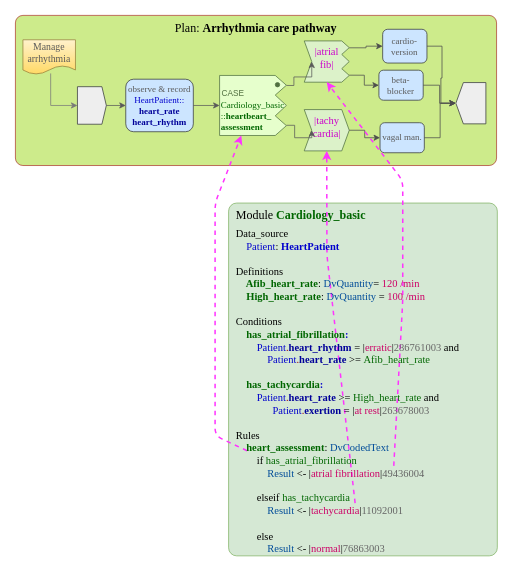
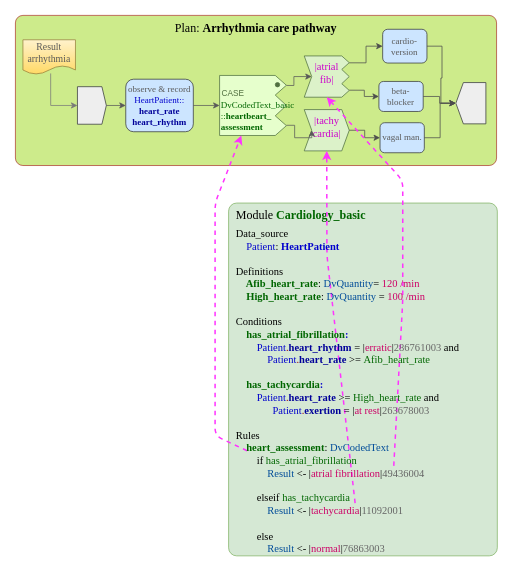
node "Manage arrhythmia": label "Manage arrhythmia" -> "Result arrhythmia"
node "|atrial fib|": moved (326, 62) -> (326, 77)
node "beta-blocker": moved (401, 85) -> (401, 96)
node "Cardiology_basic::heartbeart_ assessment": label "Cardiology_basic::heartbeart_ assessment" -> "DvCodedText_basic::heartbeart_ assessment"
